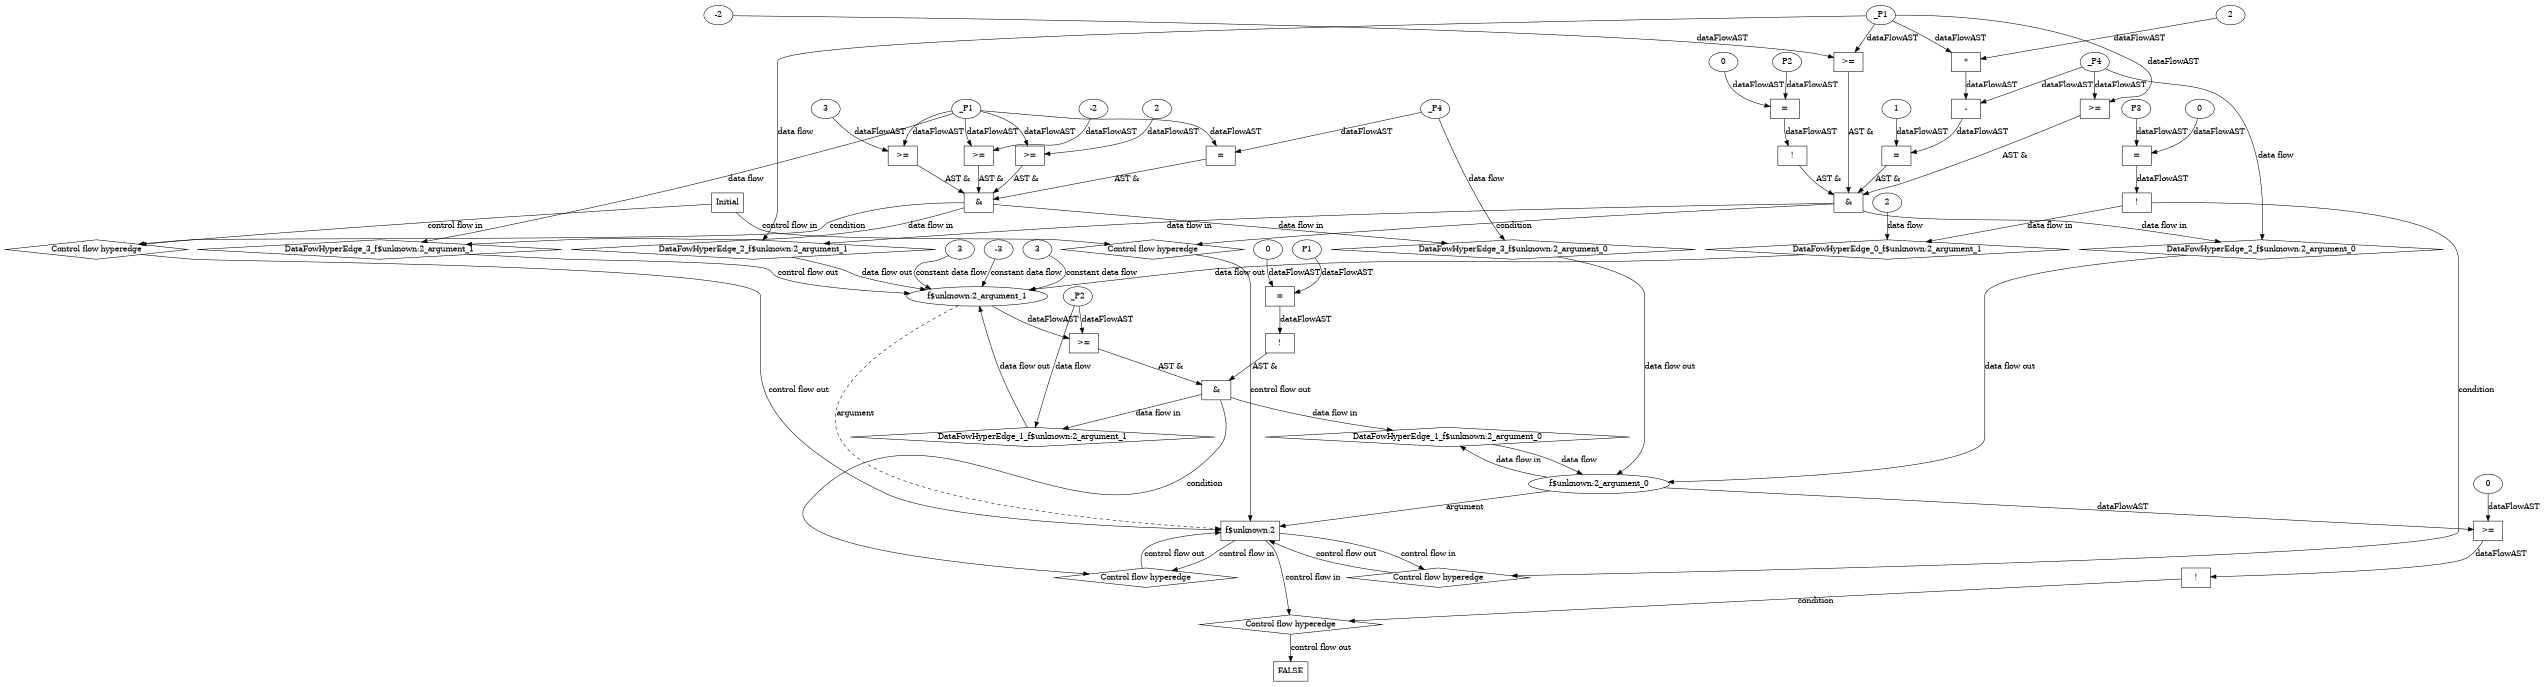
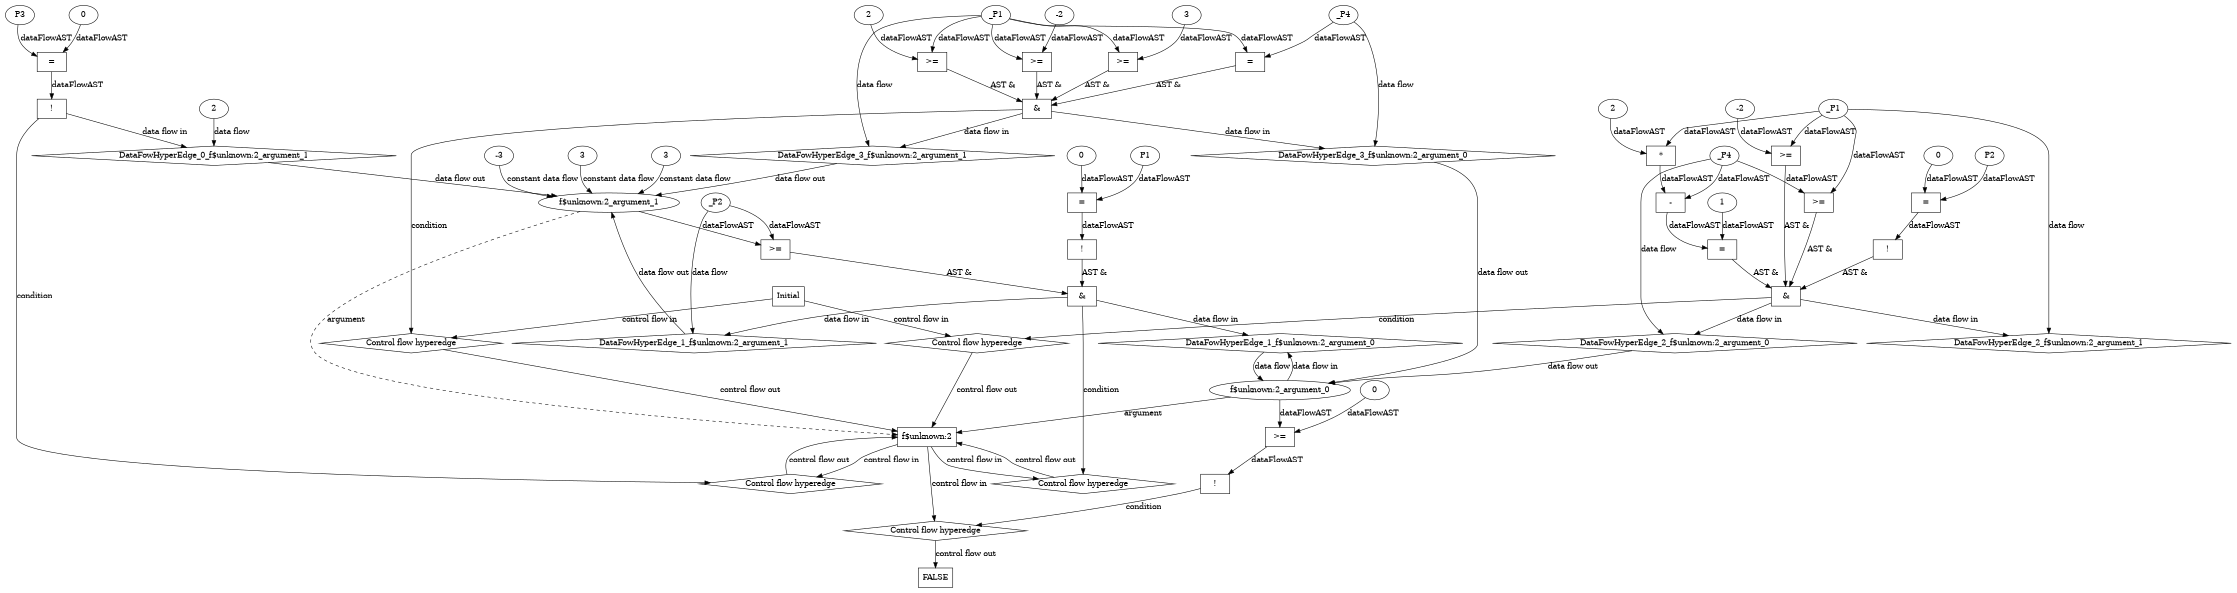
edge "DataFowHyperEdge_3_f$unknown:2_argument_1" -> "f$unknown:2_argument_1": label "control flow out" -> "data flow out"
edge "DataFowHyperEdge_2_f$unknown:2_argument_1" -> "f$unknown:2_argument_1": removed, label "data flow out"
